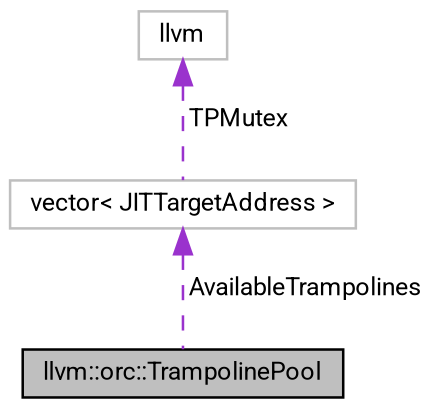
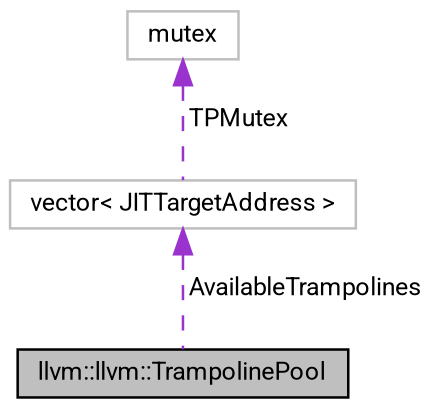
node "llvm": label "llvm" -> "mutex"
node "llvm::orc::TrampolinePool": label "llvm::orc::TrampolinePool" -> "llvm::llvm::TrampolinePool"
